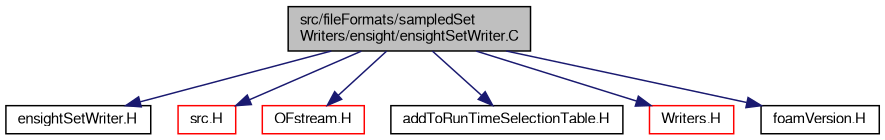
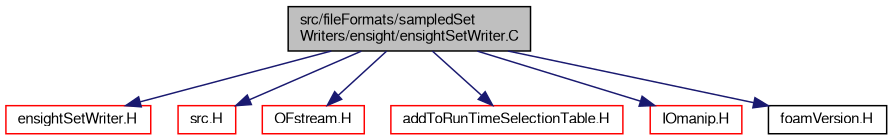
node "ensightSetWriter.H": color black -> red
node "addToRunTimeSelectionTable.H": color black -> red
node "Writers.H": label "Writers.H" -> "IOmanip.H"
